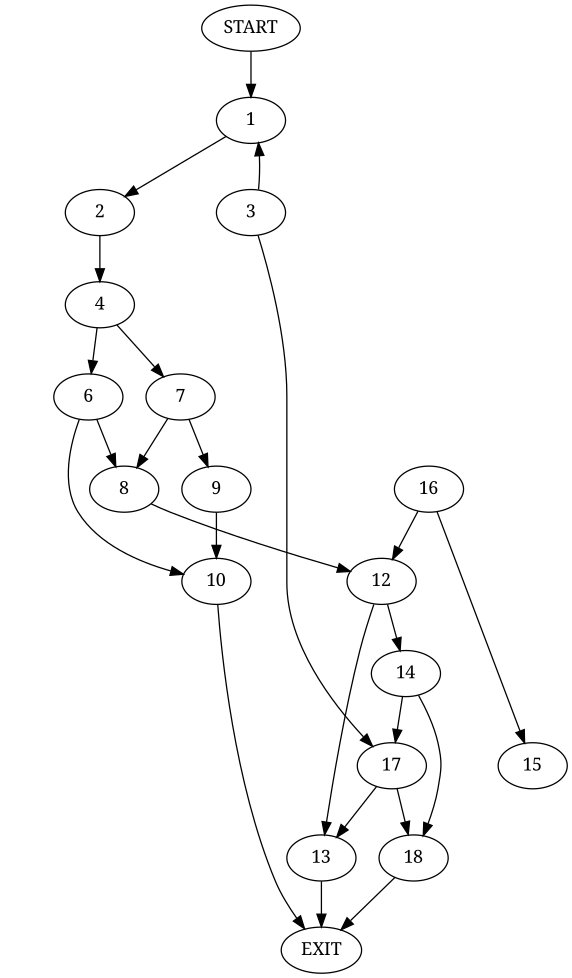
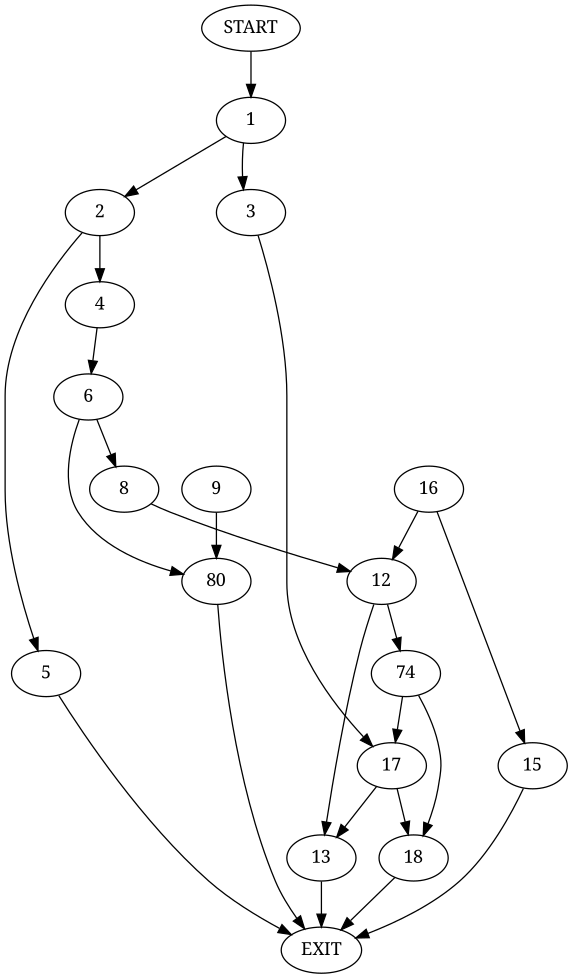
edge "3" -> "1": reversed
node "7": removed
node "10": label "10" -> "80"
node "5": added
node "14": label "14" -> "74"
edge "15" -> "EXIT": added
